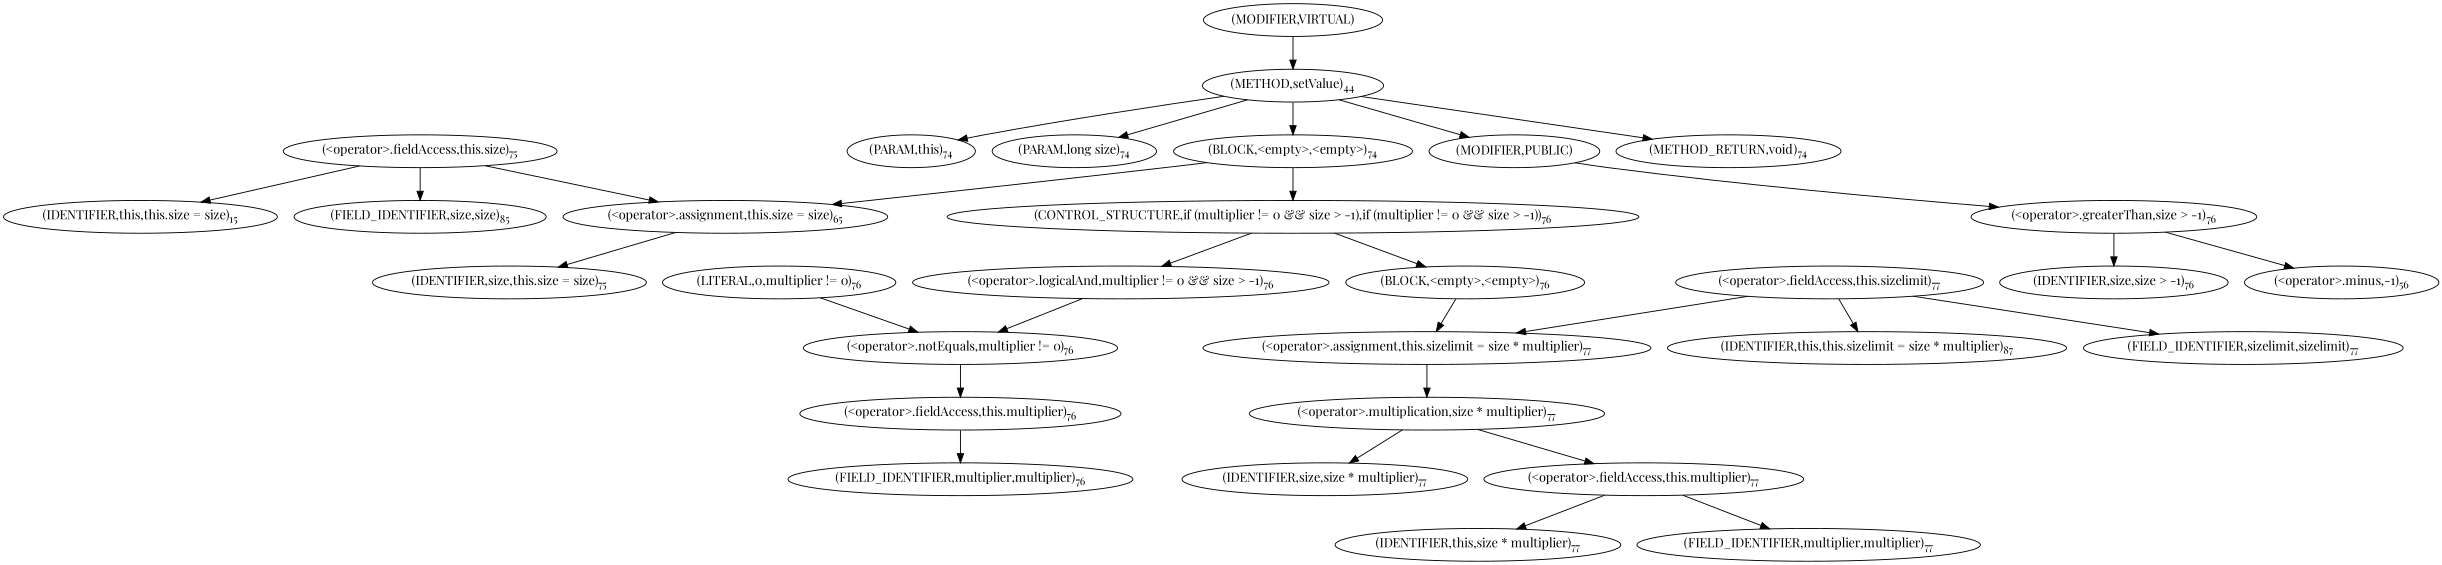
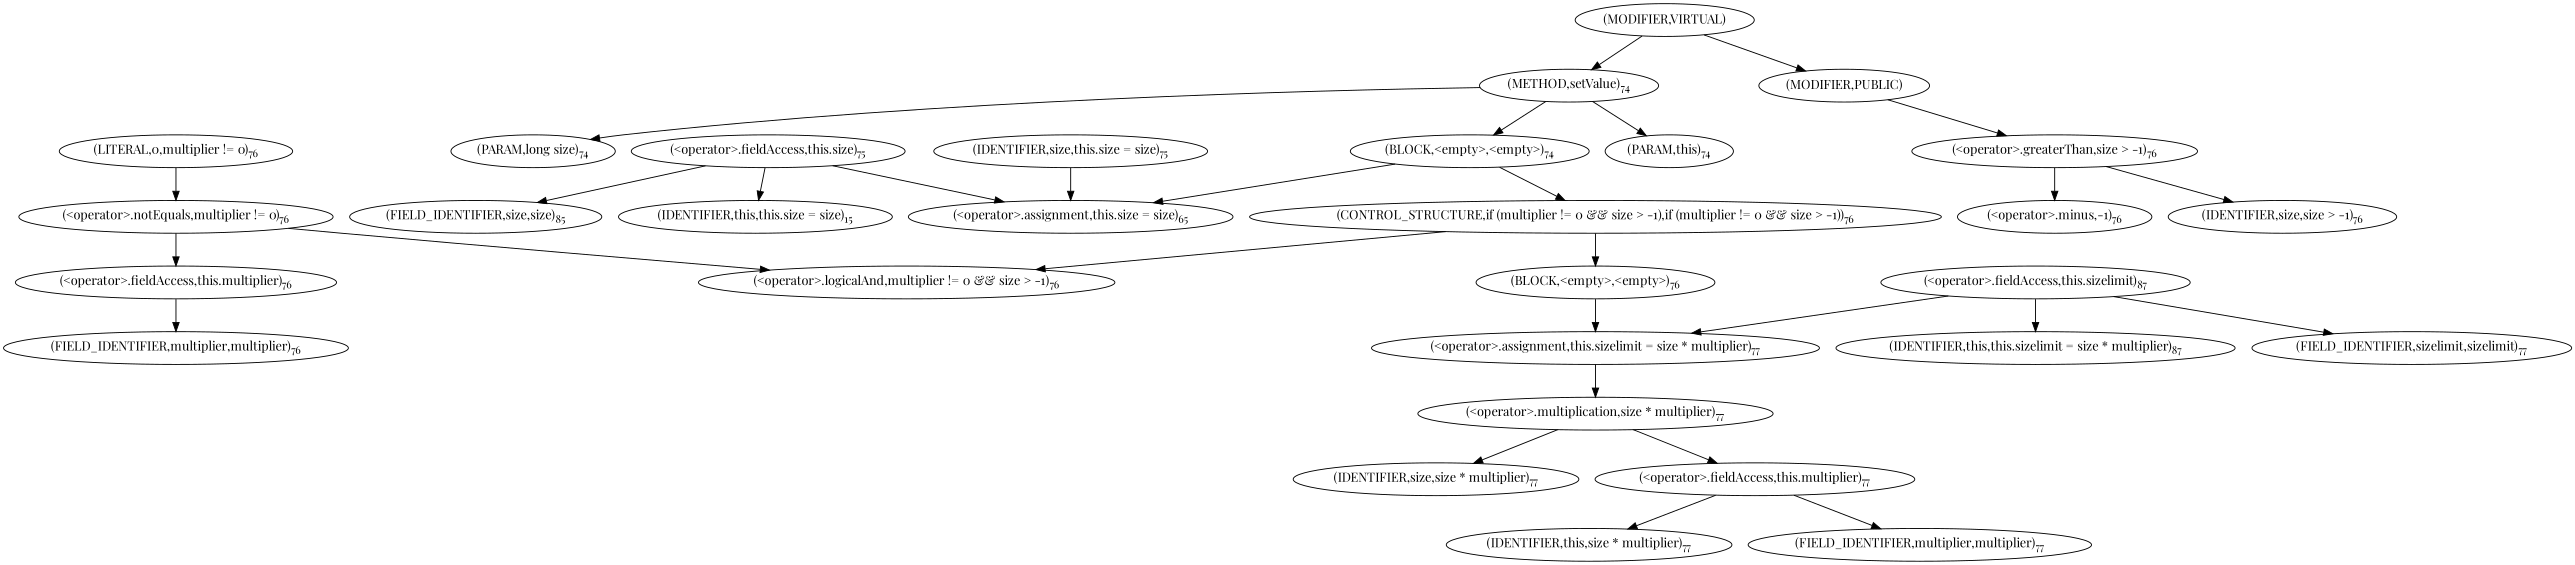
node "(METHOD,setValue)": text "44" -> "74"
edge "(METHOD,setValue)" -> "(MODIFIER,PUBLIC)": now "(MODIFIER,VIRTUAL)" -> "(MODIFIER,PUBLIC)"
node "(METHOD_RETURN,void)": removed
edge "(<operator>.assignment,this.size = size)" -> "(IDENTIFIER,size,this.size = size)": reversed
node "(<operator>.fieldAccess,this.sizelimit)": text "77" -> "87"
node "(<operator>.minus,-1)": text "56" -> "76"
edge "(<operator>.logicalAnd,multiplier != 0 && size > -1)" -> "(<operator>.notEquals,multiplier != 0)": reversed
